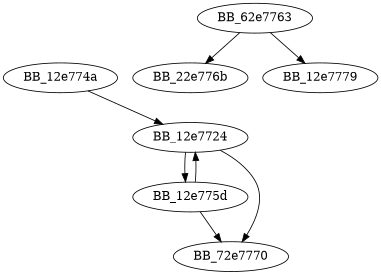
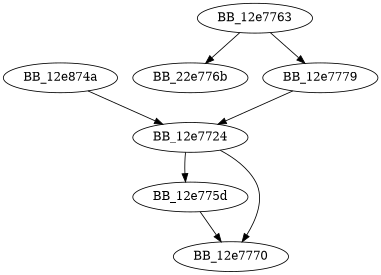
node "BB_62e7763": label "BB_62e7763" -> "BB_12e7763"
node "BB_12e774a": label "BB_12e774a" -> "BB_12e874a"
edge "BB_12e775d" -> "BB_12e7724": now "BB_12e7779" -> "BB_12e7724"
node "BB_72e7770": label "BB_72e7770" -> "BB_12e7770"
